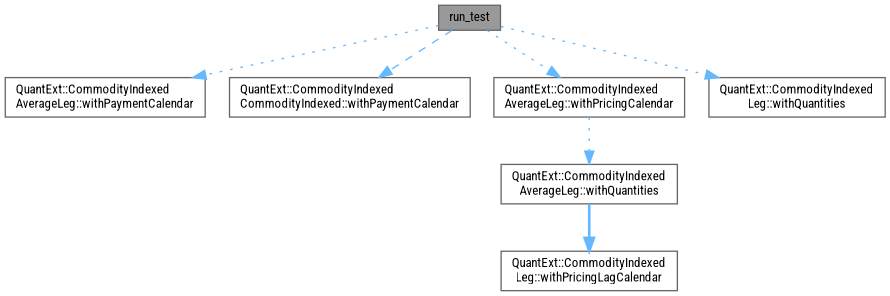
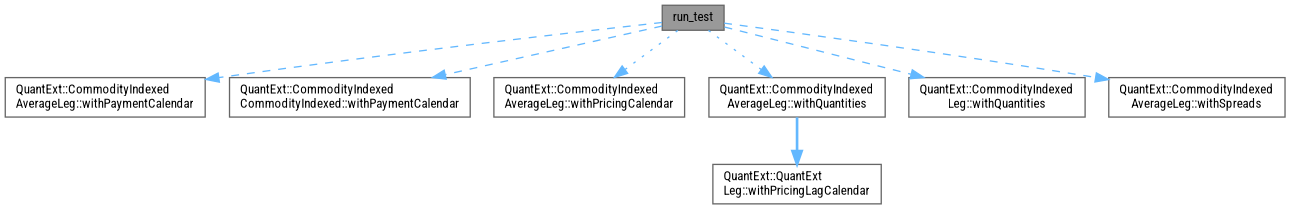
edge "run_test" -> "QuantExt::CommodityIndexed AverageLeg::withPaymentCalendar": style dotted -> dashed
edge "run_test" -> "QuantExt::CommodityIndexed Leg::withQuantities": style dotted -> dashed
node "QuantExt::CommodityIndexed AverageLeg::withSpreads": added
edge "QuantExt::CommodityIndexed AverageLeg::withPricingCalendar" -> "QuantExt::CommodityIndexed AverageLeg::withQuantities": now "run_test" -> "QuantExt::CommodityIndexed AverageLeg::withQuantities"
node "QuantExt::CommodityIndexed Leg::withPricingLagCalendar": label "QuantExt::CommodityIndexed Leg::withPricingLagCalendar" -> "QuantExt::QuantExt Leg::withPricingLagCalendar"
